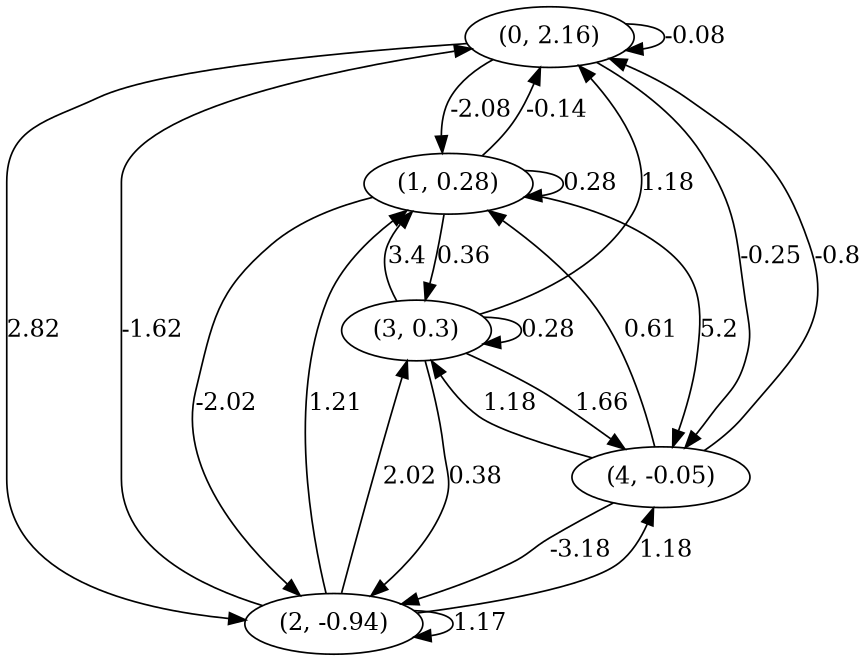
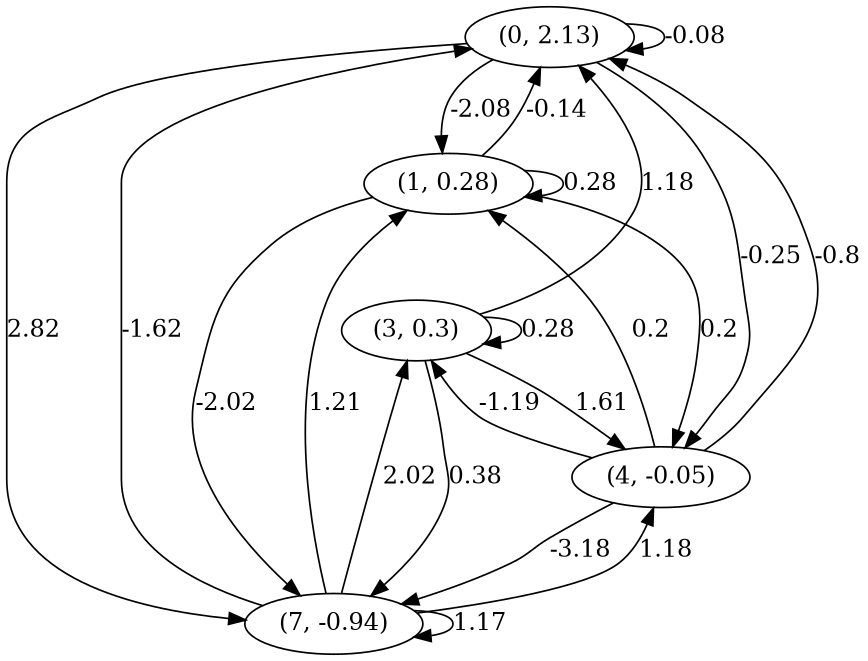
node "(0, 2.16)": label "(0, 2.16)" -> "(0, 2.13)"
edge "(1, 0.28)" -> "(3, 0.3)": removed, label "0.36"
edge "(3, 0.3)" -> "(1, 0.28)": removed, label "3.4"
edge "(4, -0.05)" -> "(1, 0.28)": label "0.61" -> "0.2"
edge "(1, 0.28)" -> "(4, -0.05)": label "5.2" -> "0.2"
edge "(4, -0.05)" -> "(3, 0.3)": label "1.18" -> "-1.19"
edge "(3, 0.3)" -> "(4, -0.05)": label "1.66" -> "1.61"
node "(2, -0.94)": label "(2, -0.94)" -> "(7, -0.94)"
